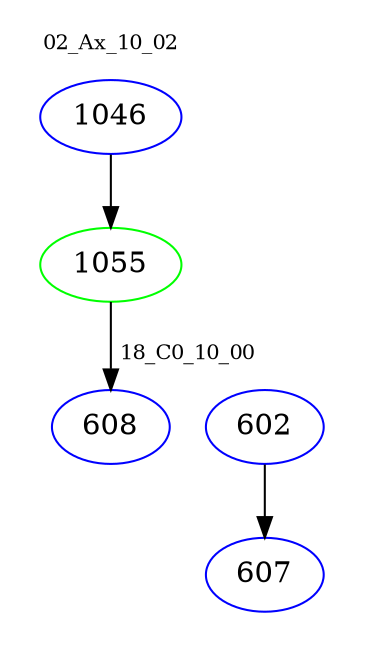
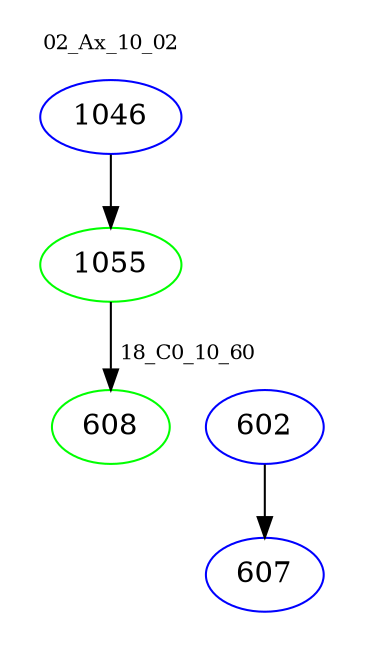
cluster "18_C0_10_00": label "18_C0_10_00" -> "18_C0_10_60"
node "608": color blue -> green
